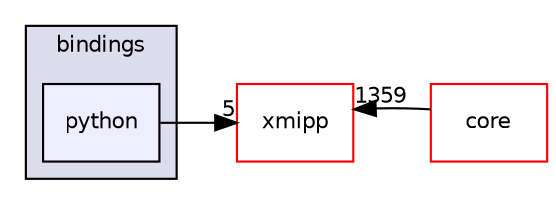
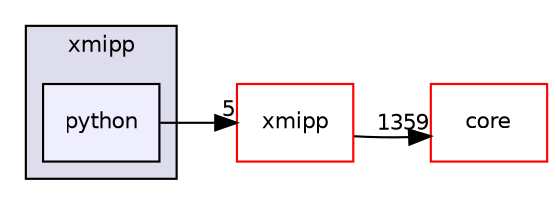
cluster "bindings": label "bindings" -> "xmipp"
edge "core" -> "xmipp": reversed
